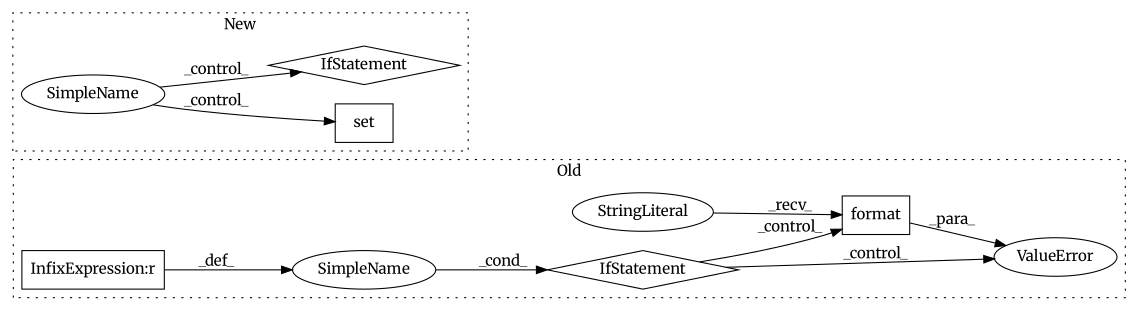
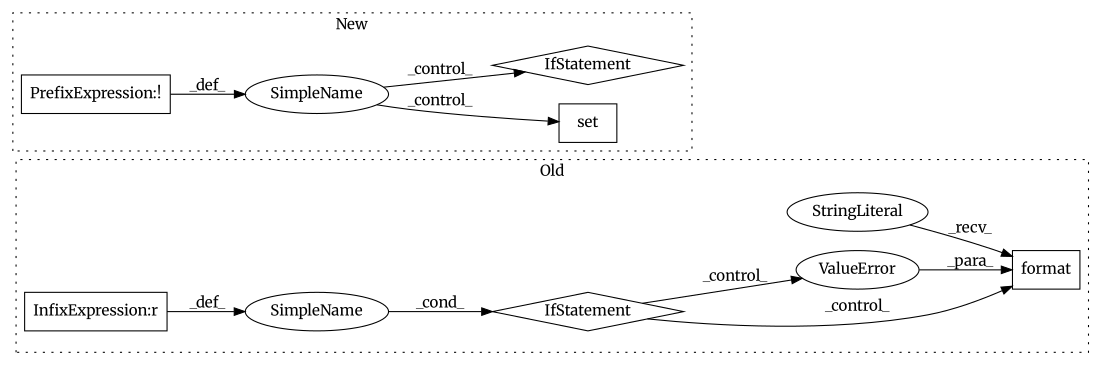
node "PrefixExpression:!": added
edge "format" -> "ValueError": reversed
